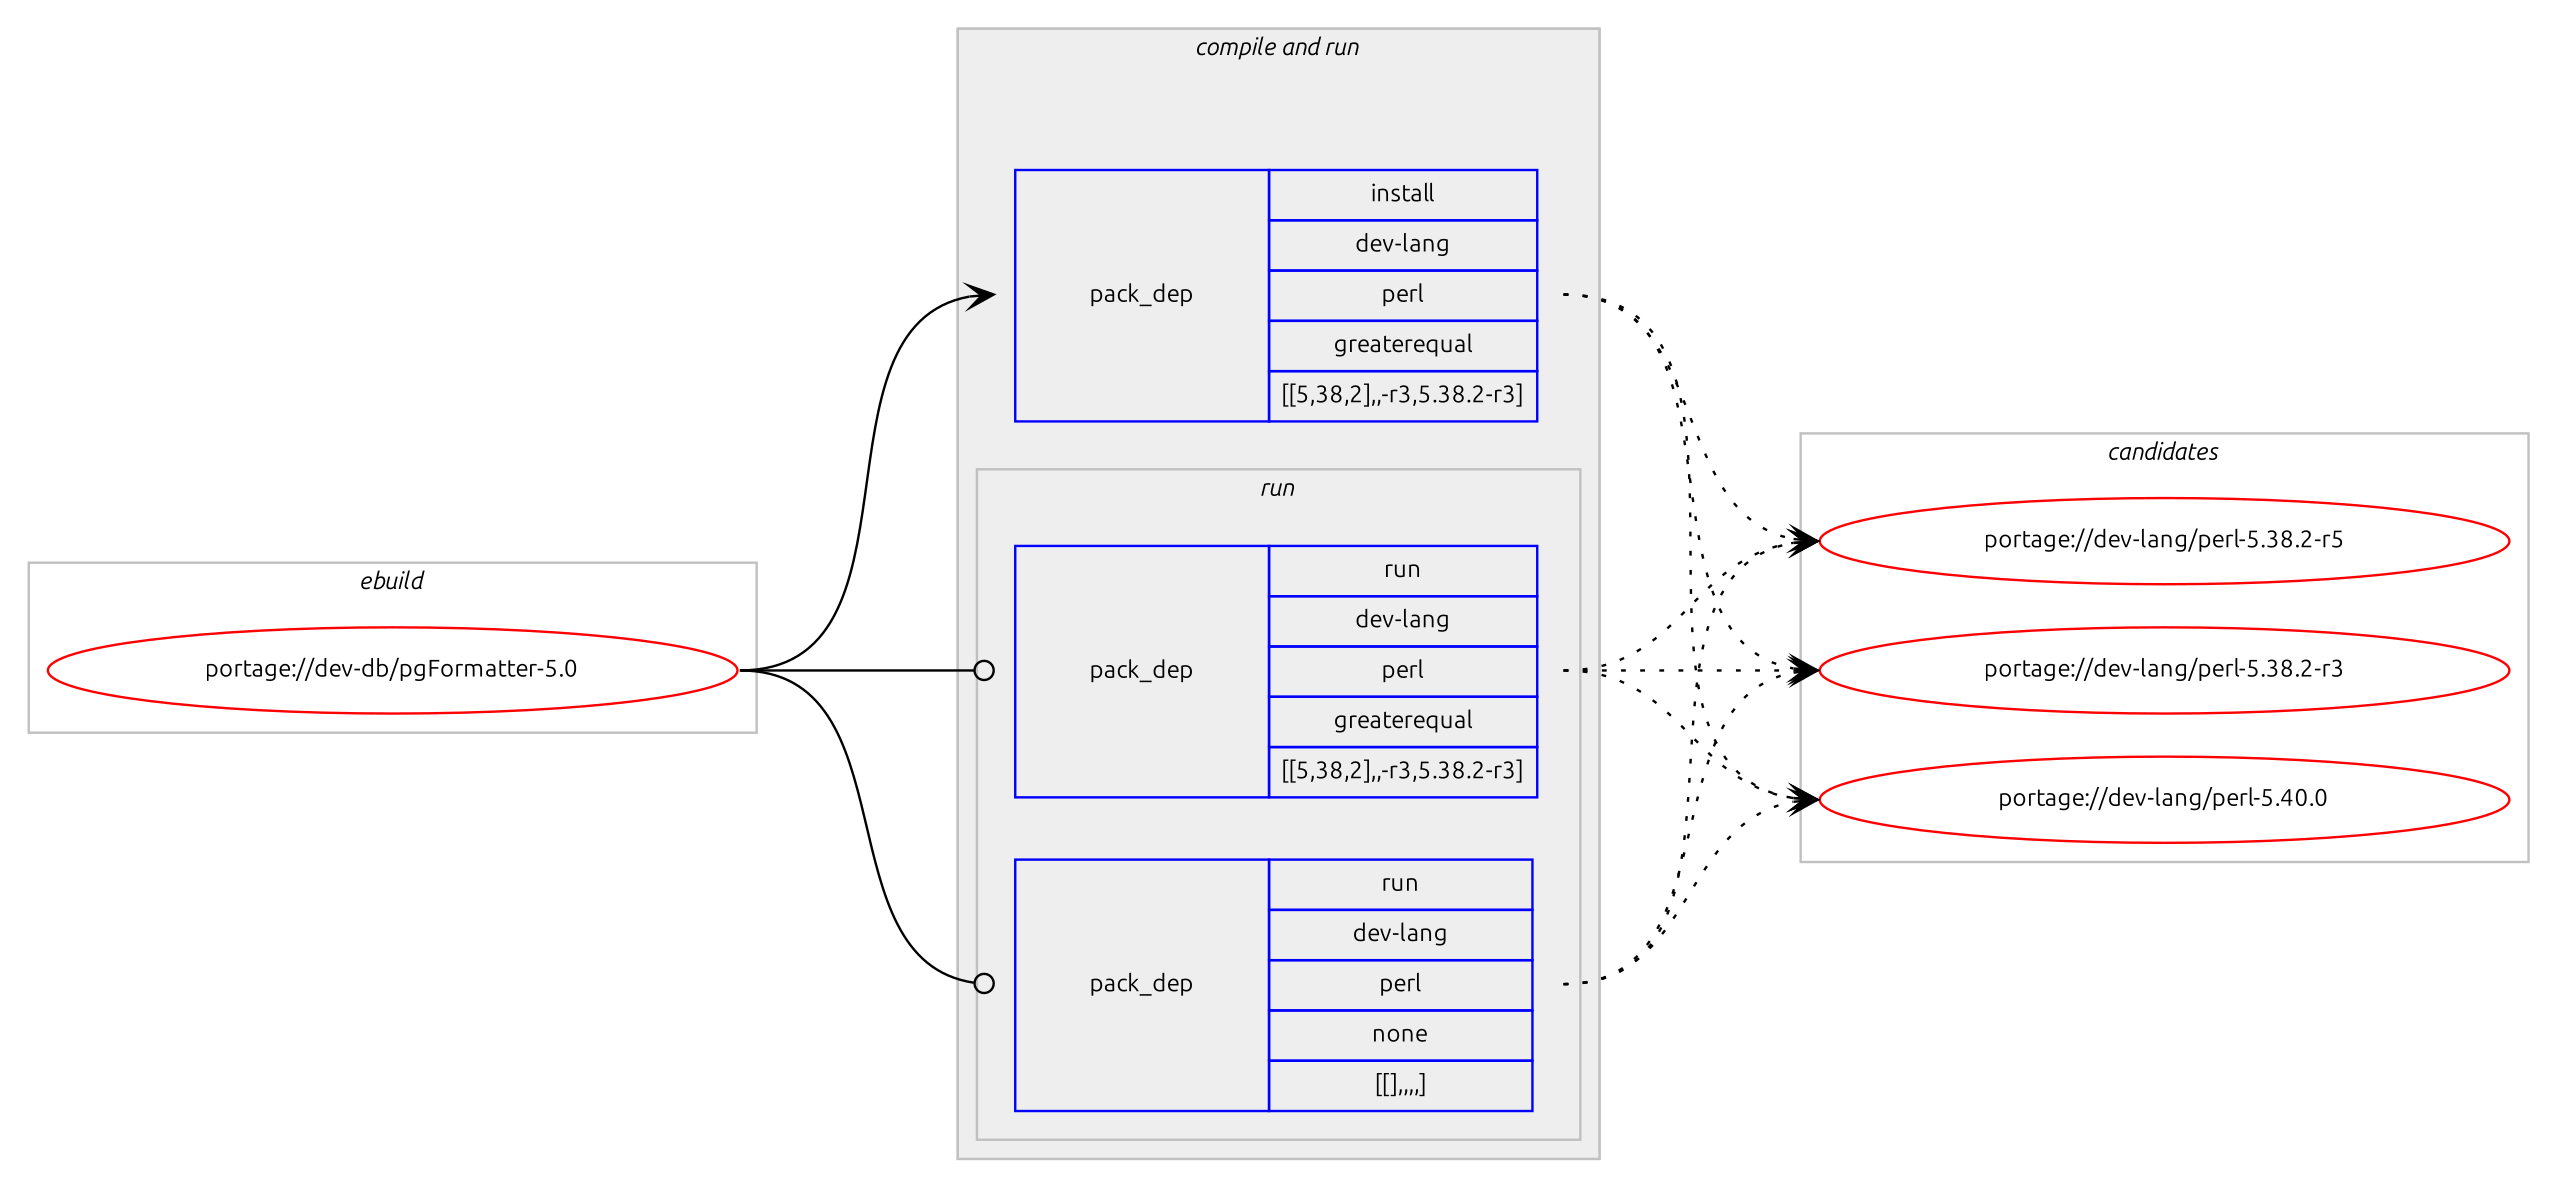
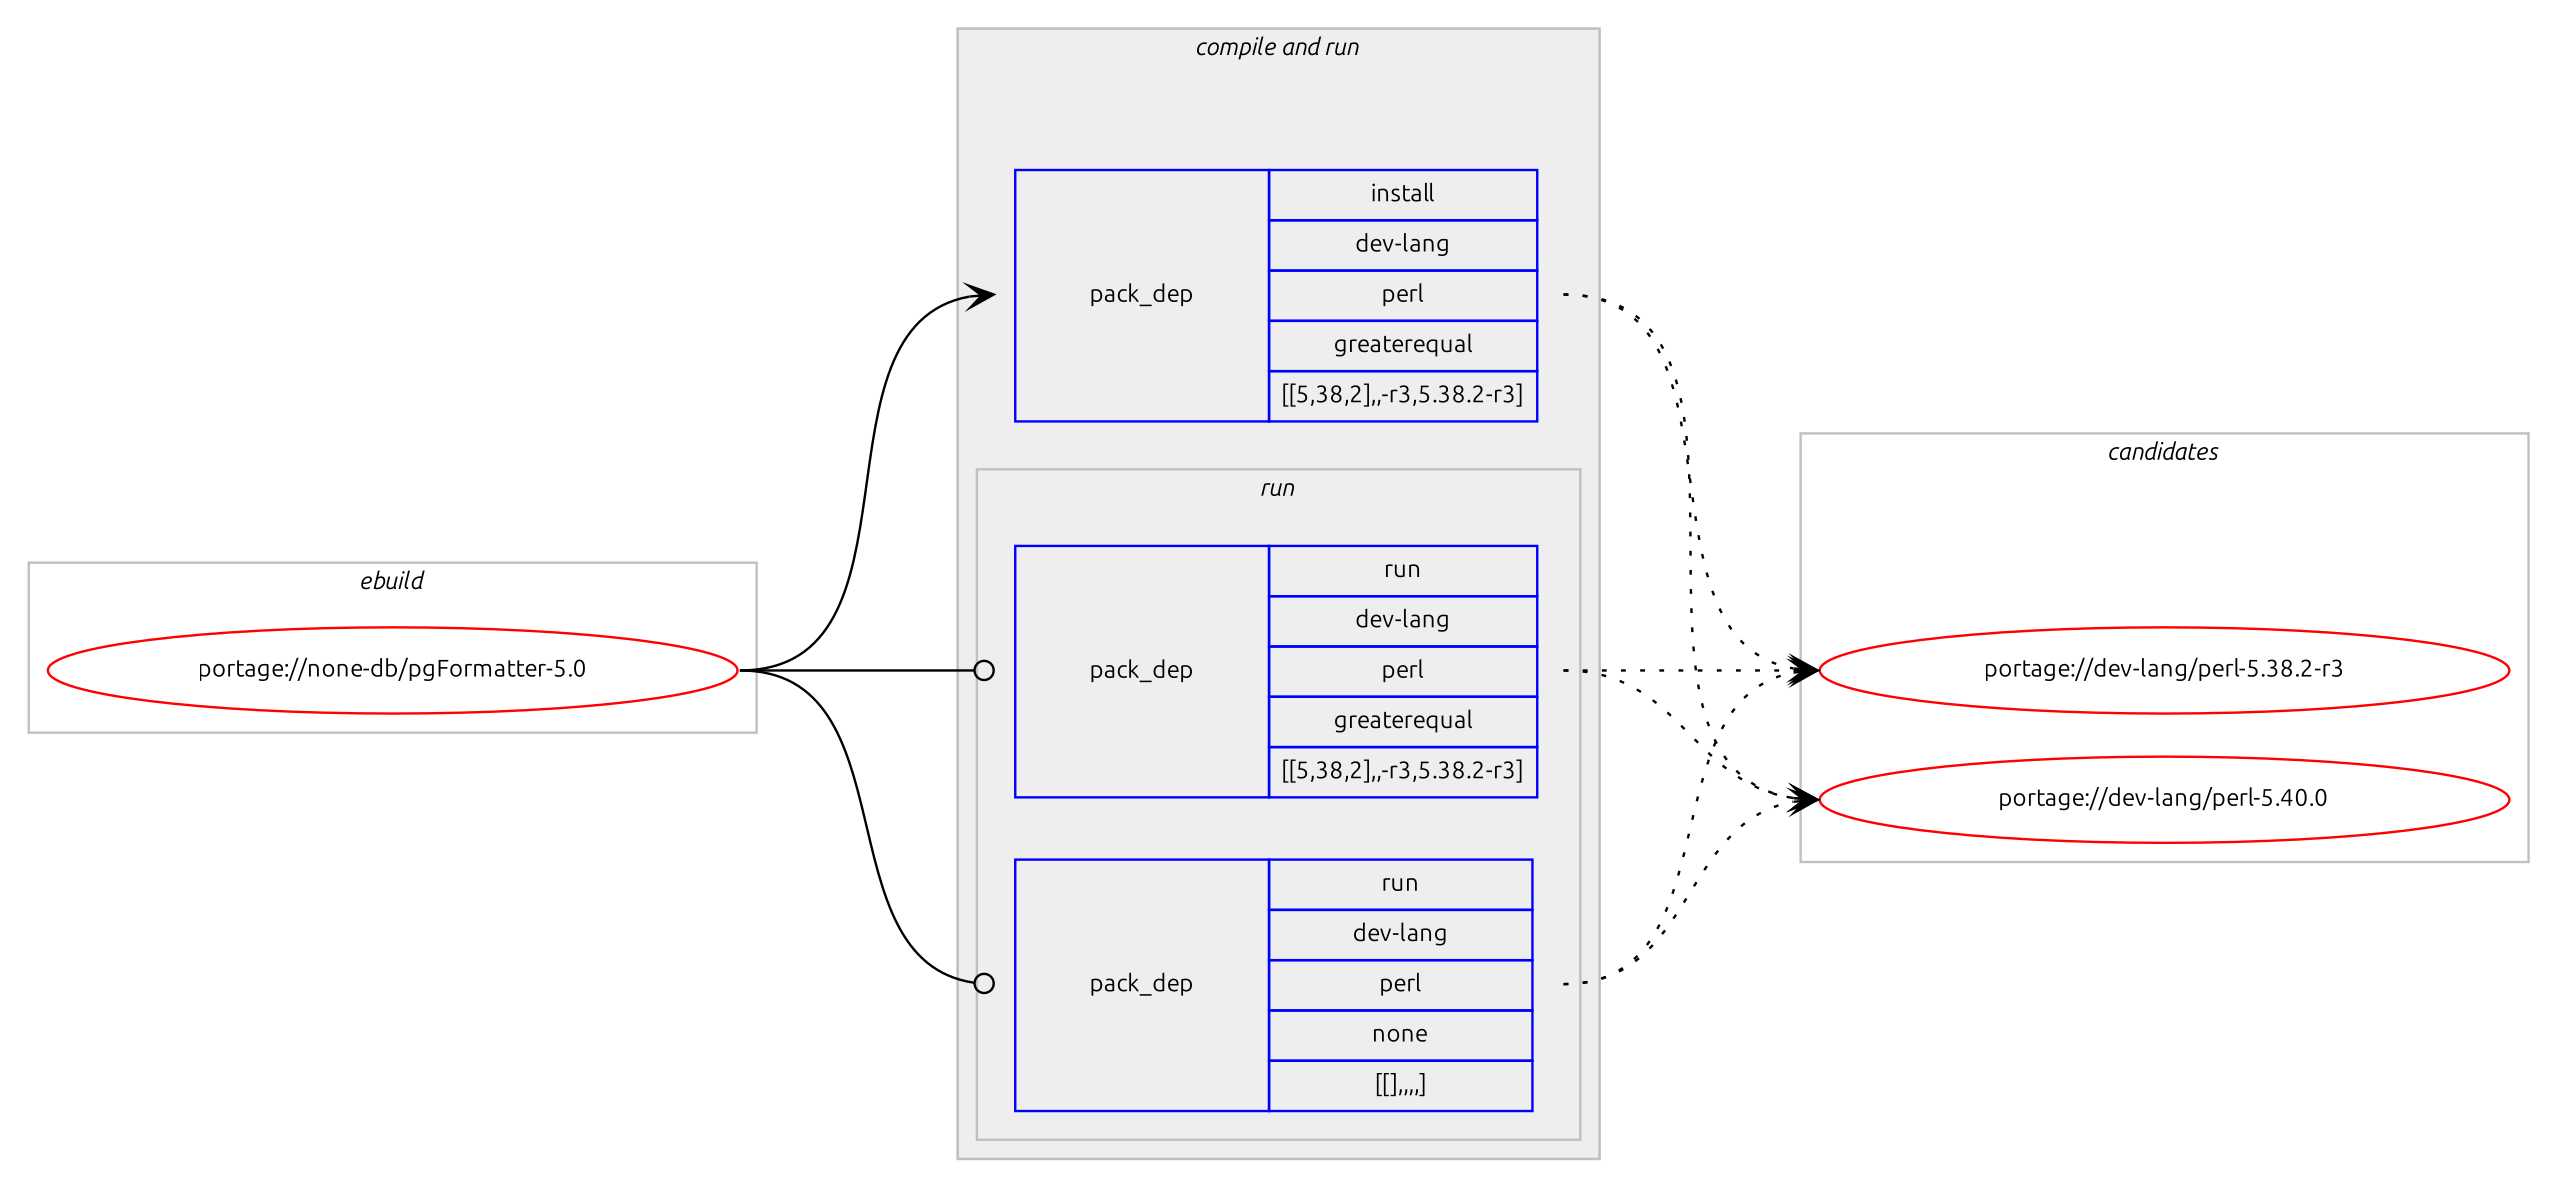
node "portage://dev-lang/perl-5.38.2-r5": removed
node "portage://dev-db/pgFormatter-5.0": label "portage://dev-db/pgFormatter-5.0" -> "portage://none-db/pgFormatter-5.0"
